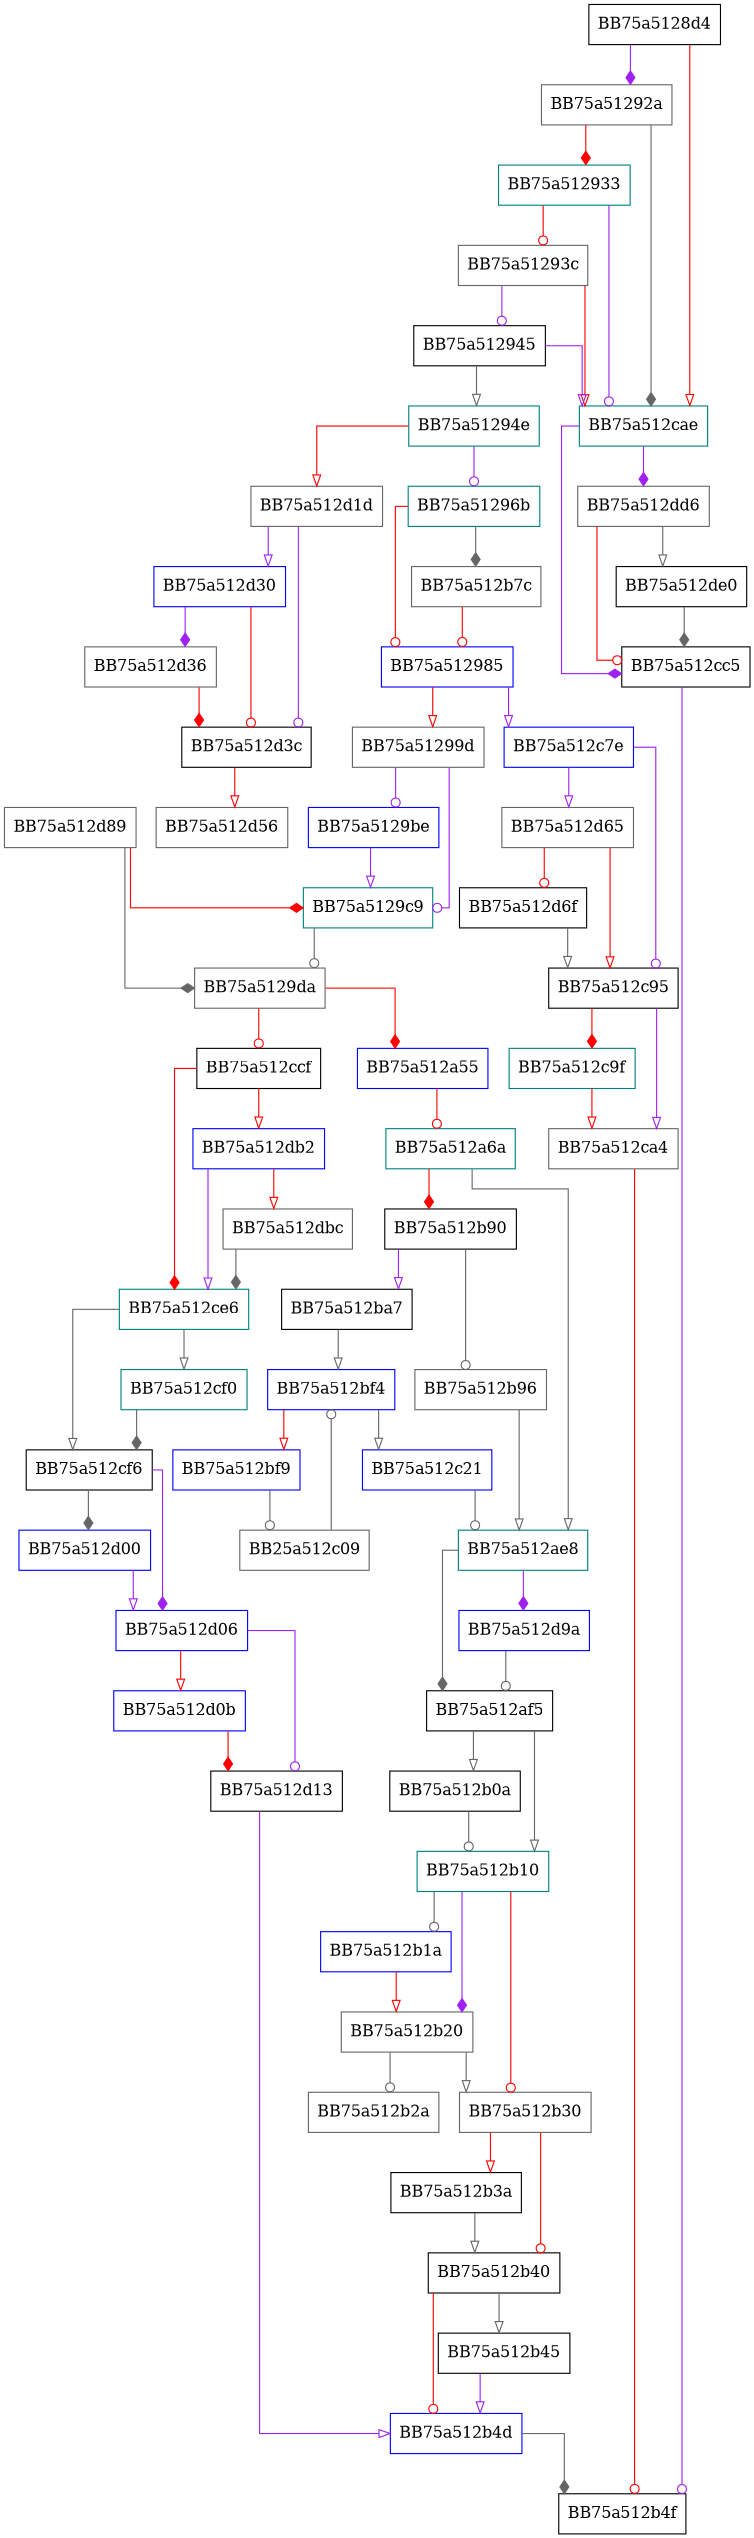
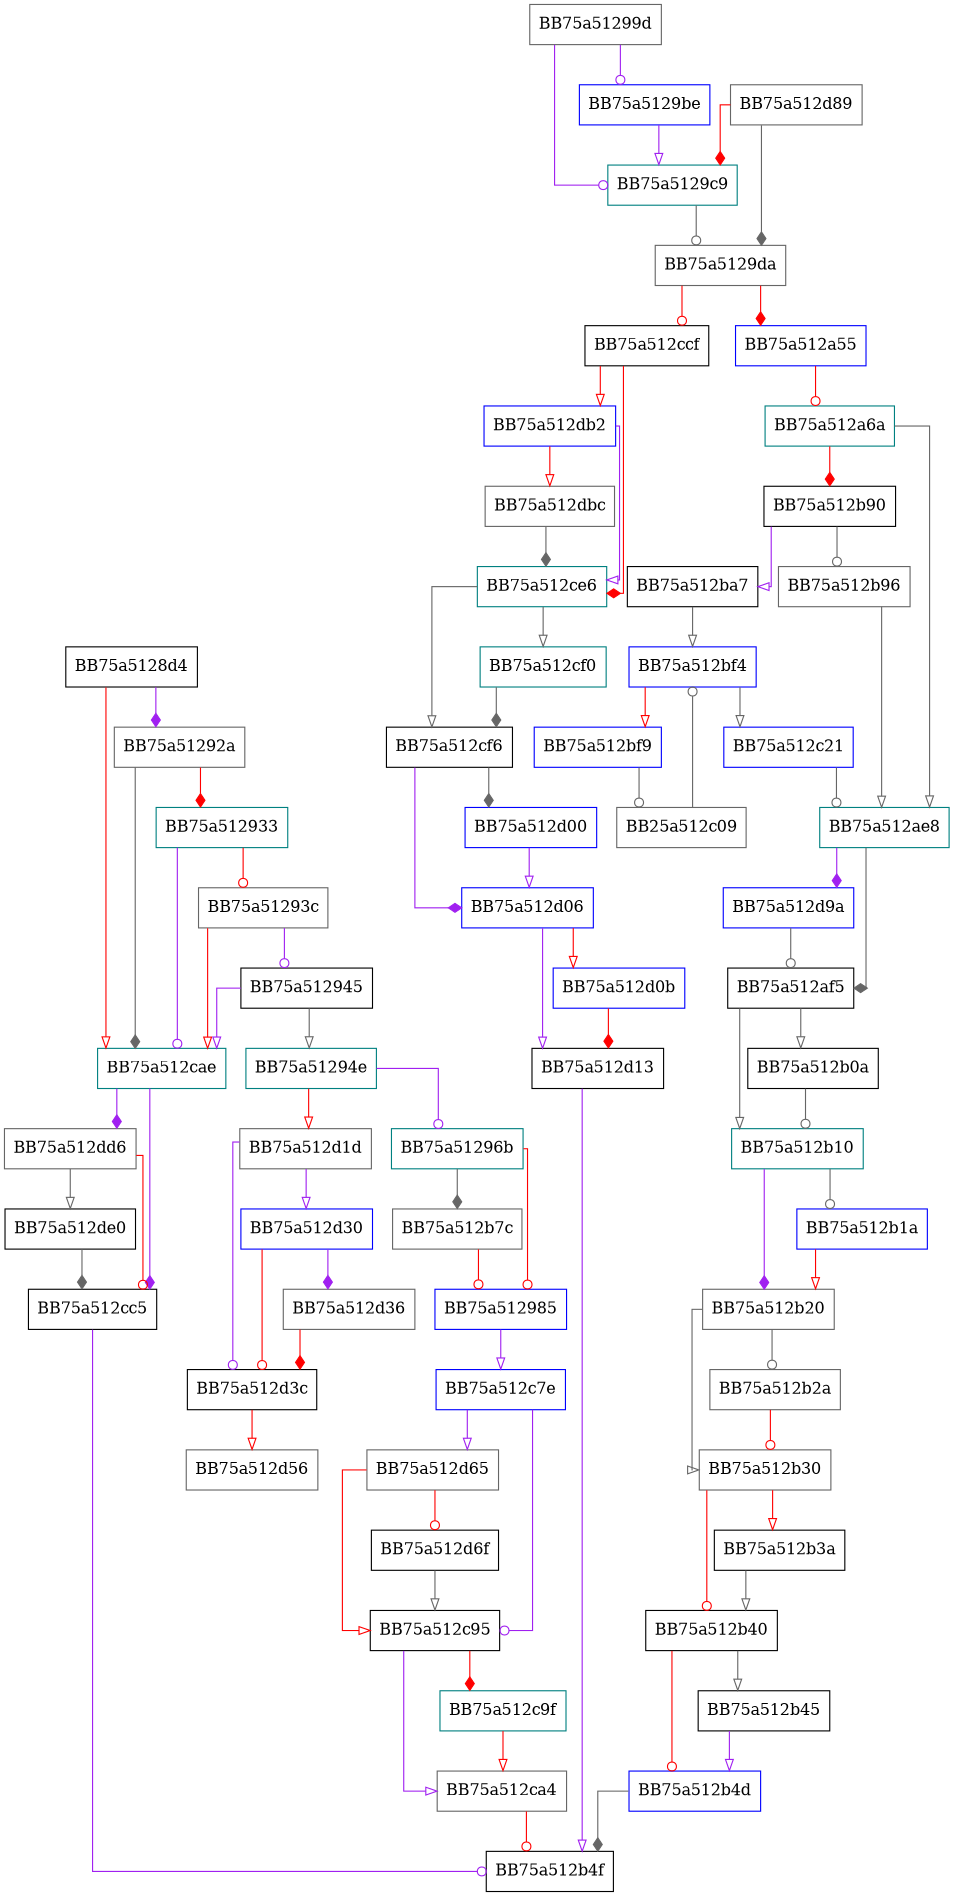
edge "BB75a512985" -> "BB75a51299d": removed
edge "BB75a512d06" -> "BB75a512d13": arrowhead odot -> onormal
edge "BB75a512b10" -> "BB75a512b30": now "BB75a512b2a" -> "BB75a512b30"
edge "BB75a512d13" -> "BB75a512b4d": now "BB75a512d13" -> "BB75a512b4f"
